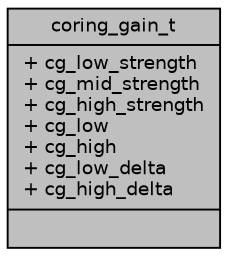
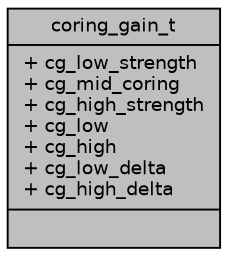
node "coring_gain_t": text "+ cg_mid_strength" -> "+ cg_mid_coring"
